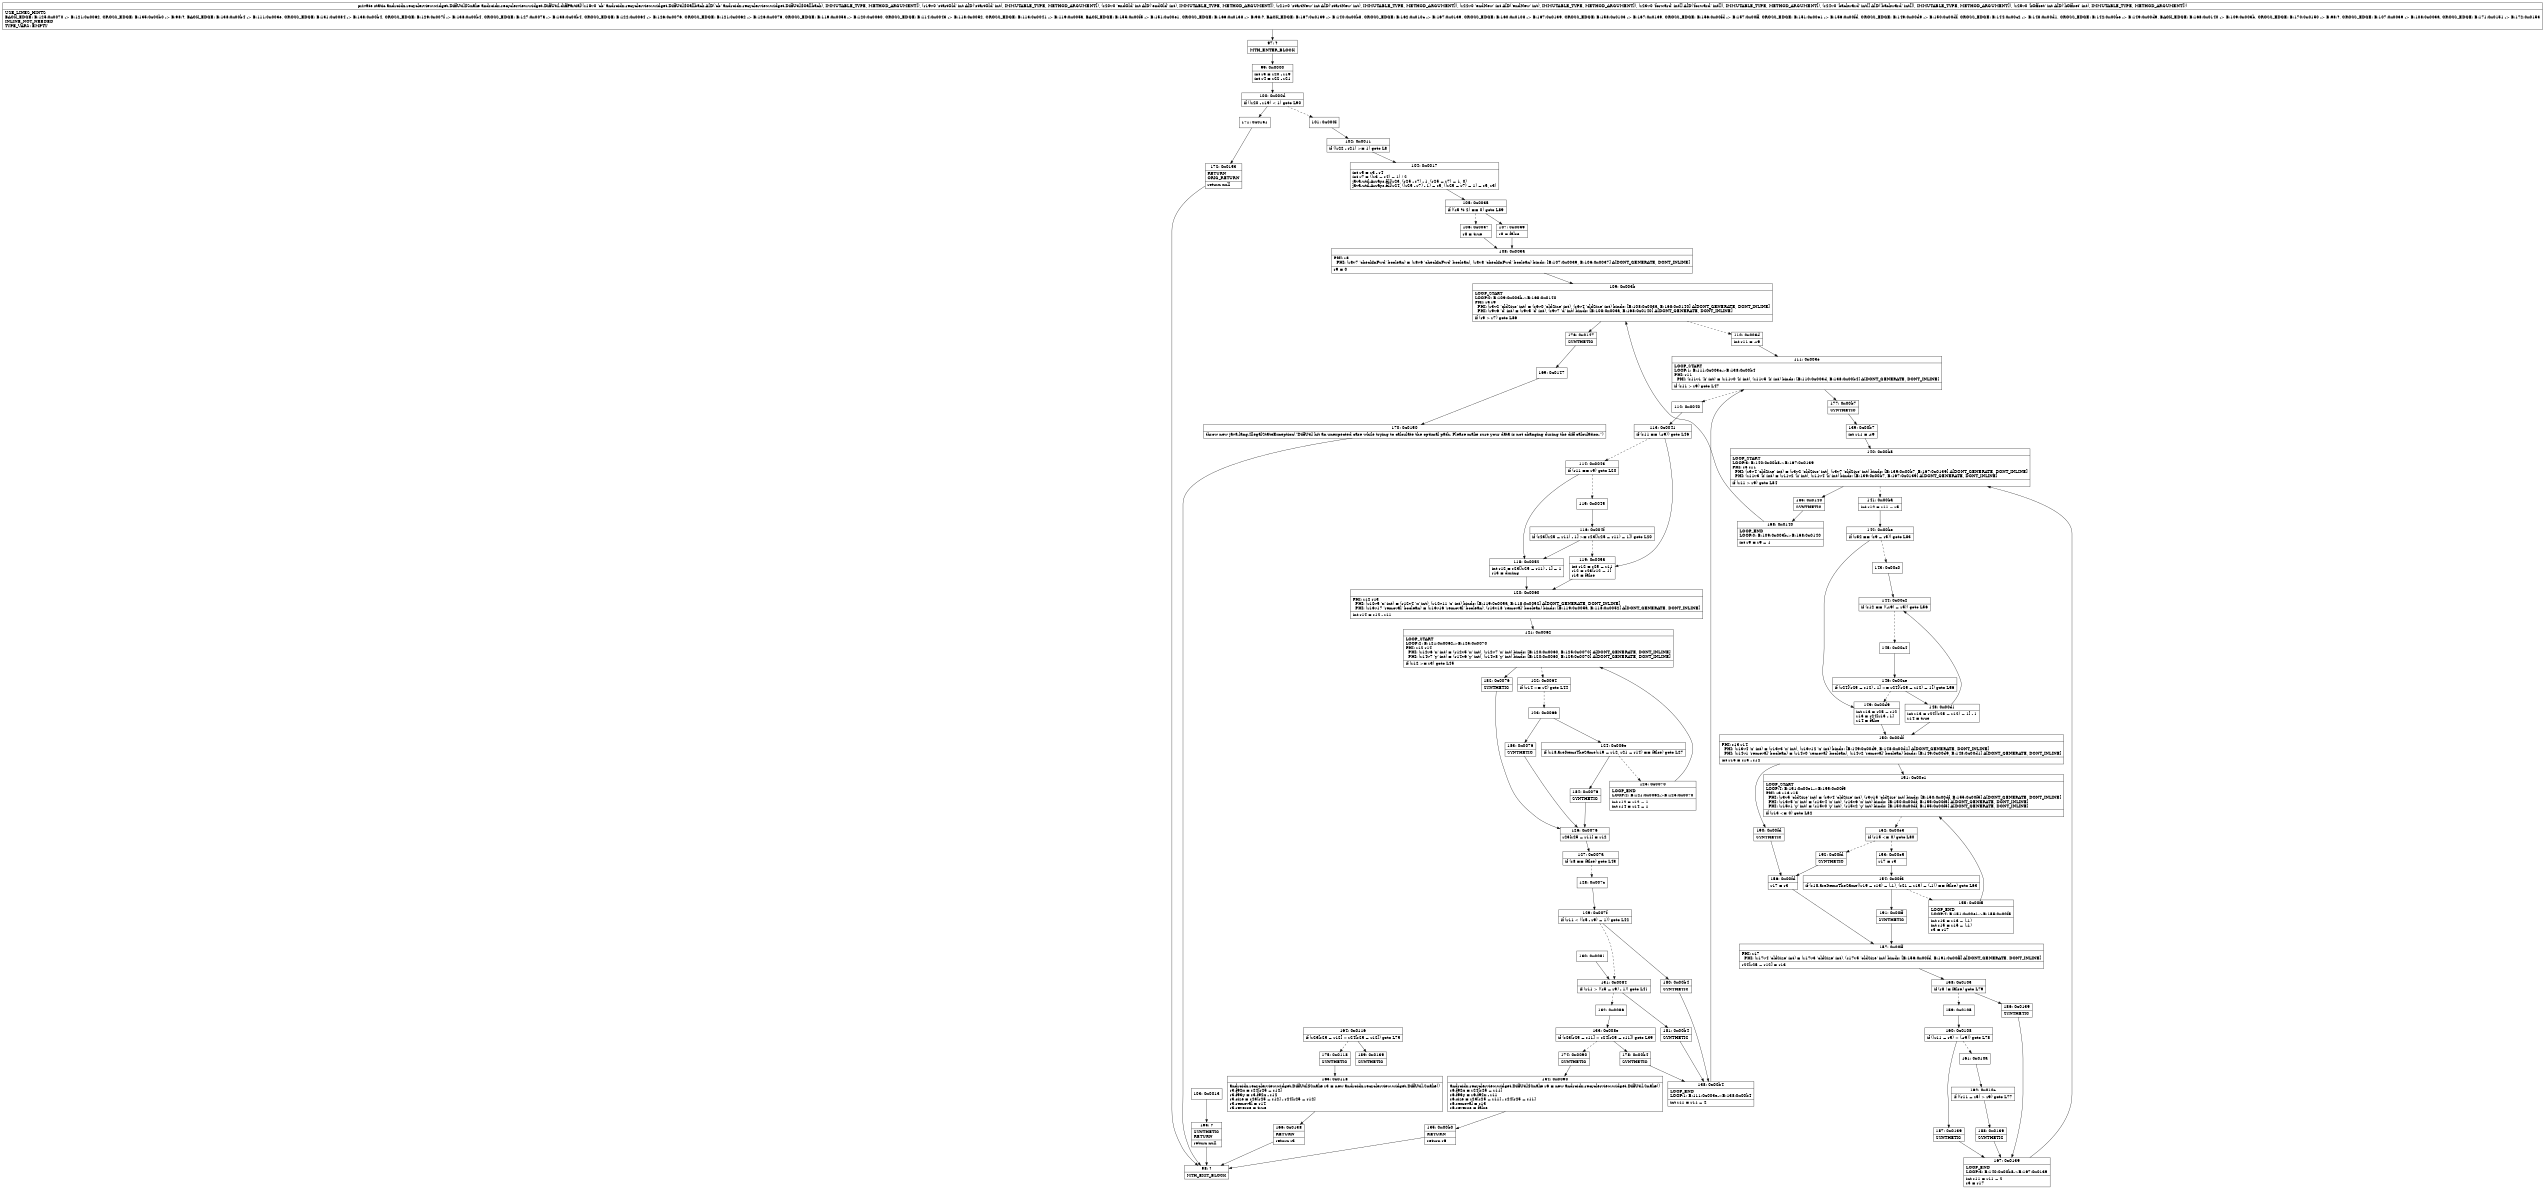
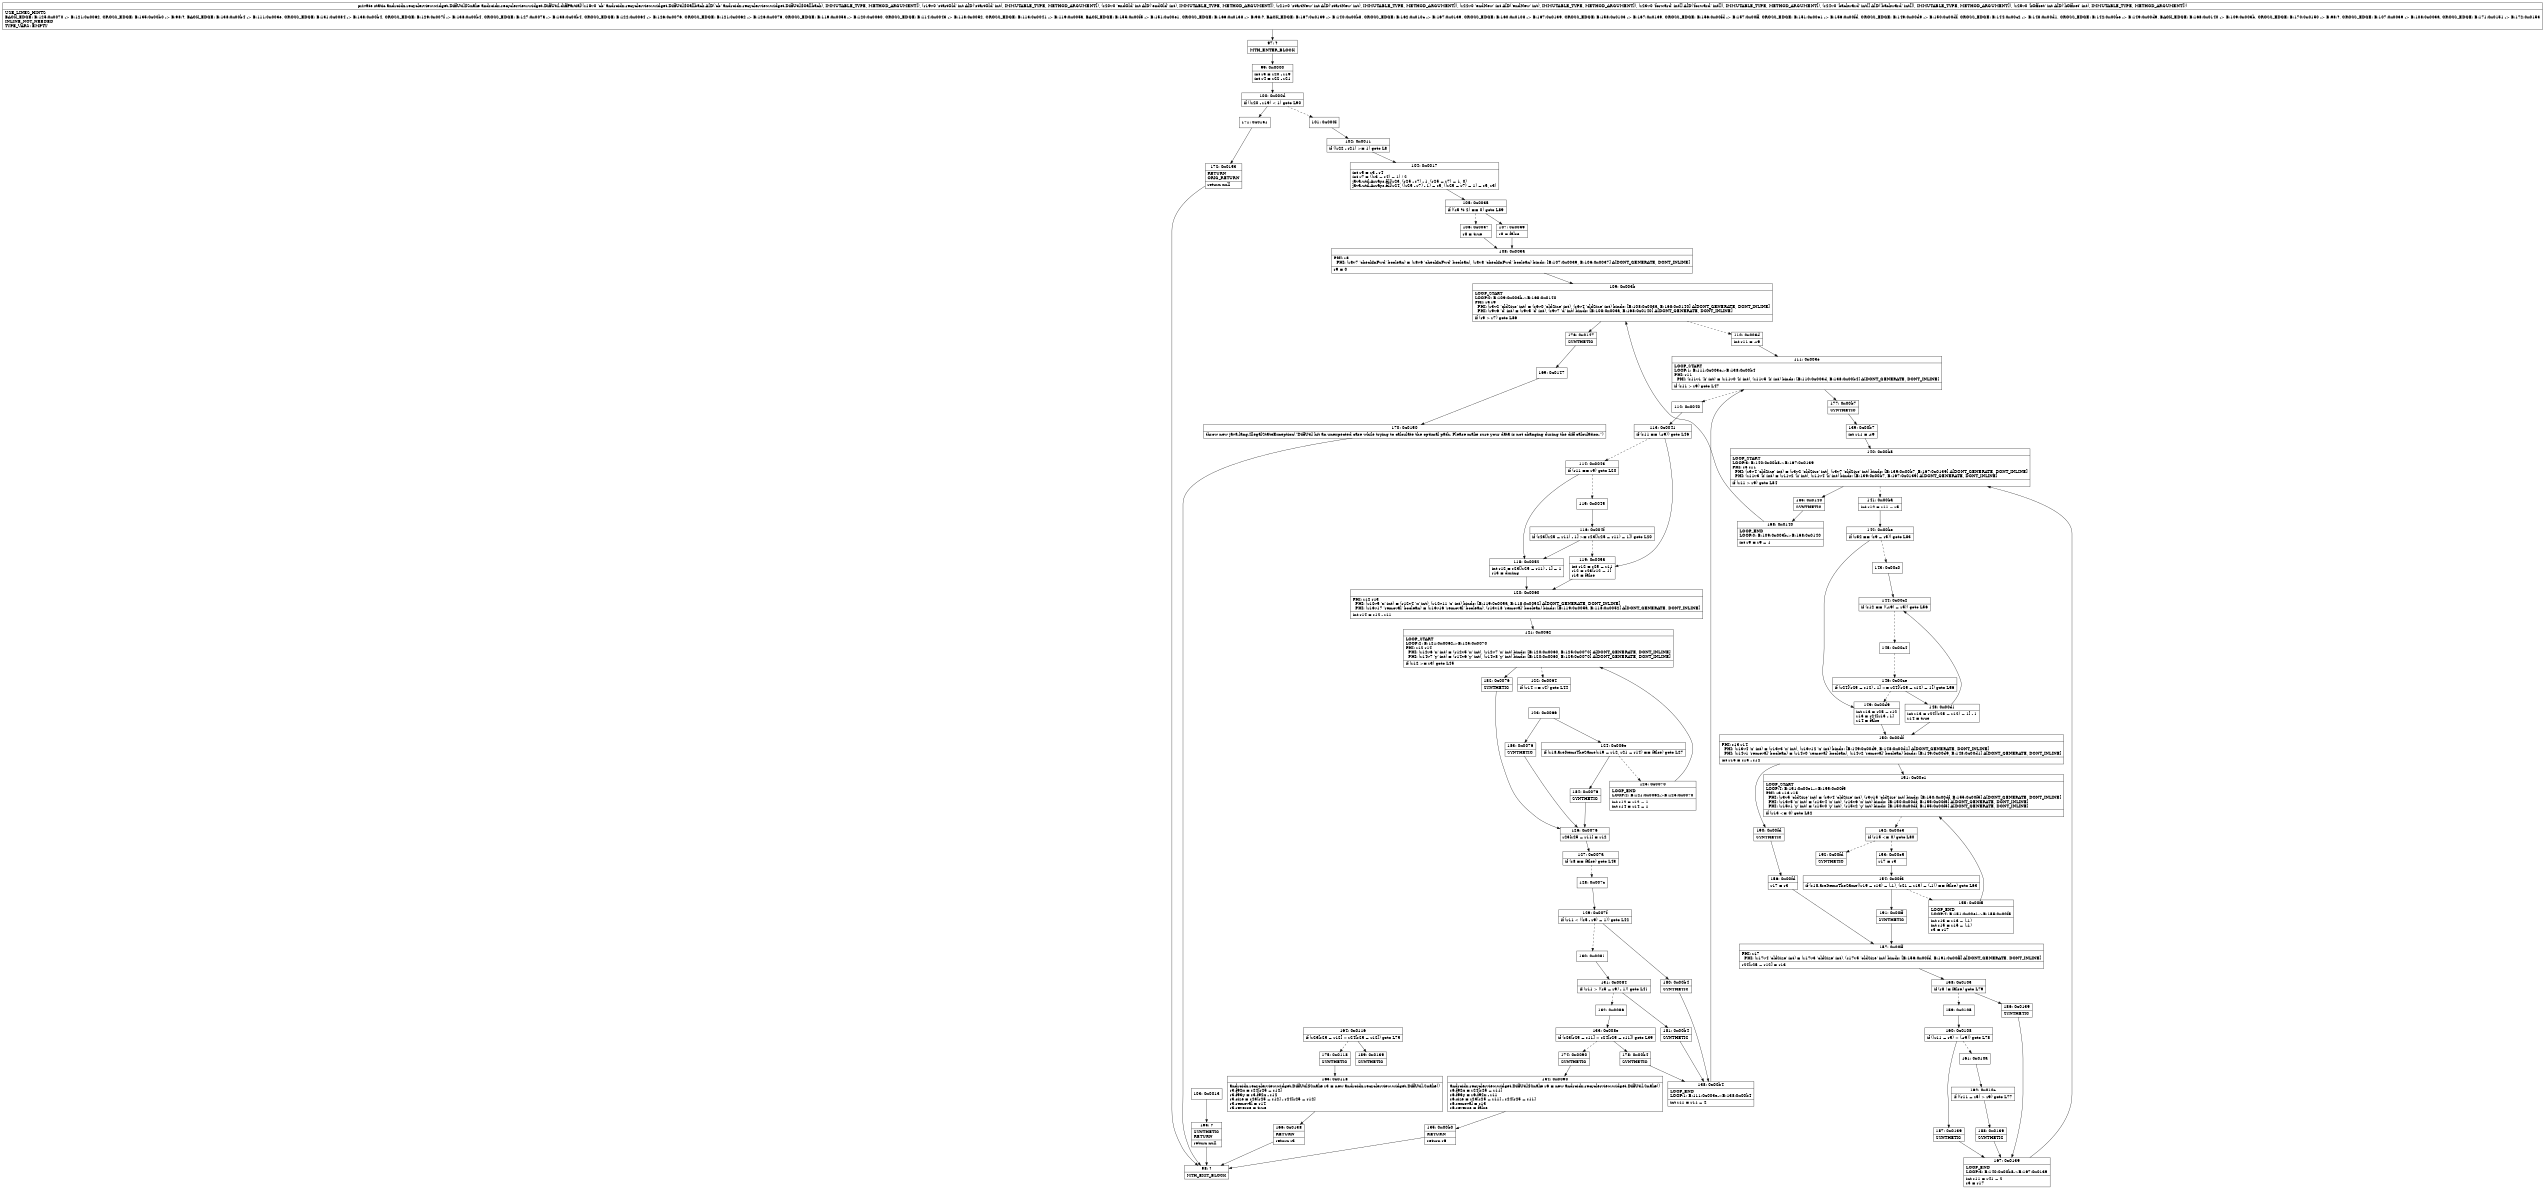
edge "145: 0x00c4" -> "146: 0x00ce": style solid -> dashed
edge "122: 0x0064" -> "123: 0x0066": removed
edge "192: 0x00fd" -> "156: 0x00fd": removed
edge "129: 0x007f" -> "131: 0x0084": now "129: 0x007f" -> "130: 0x0081"
node "167: 0x0139": text "int r11 = r11 + 2" -> "int r11 = r41 + 2"
